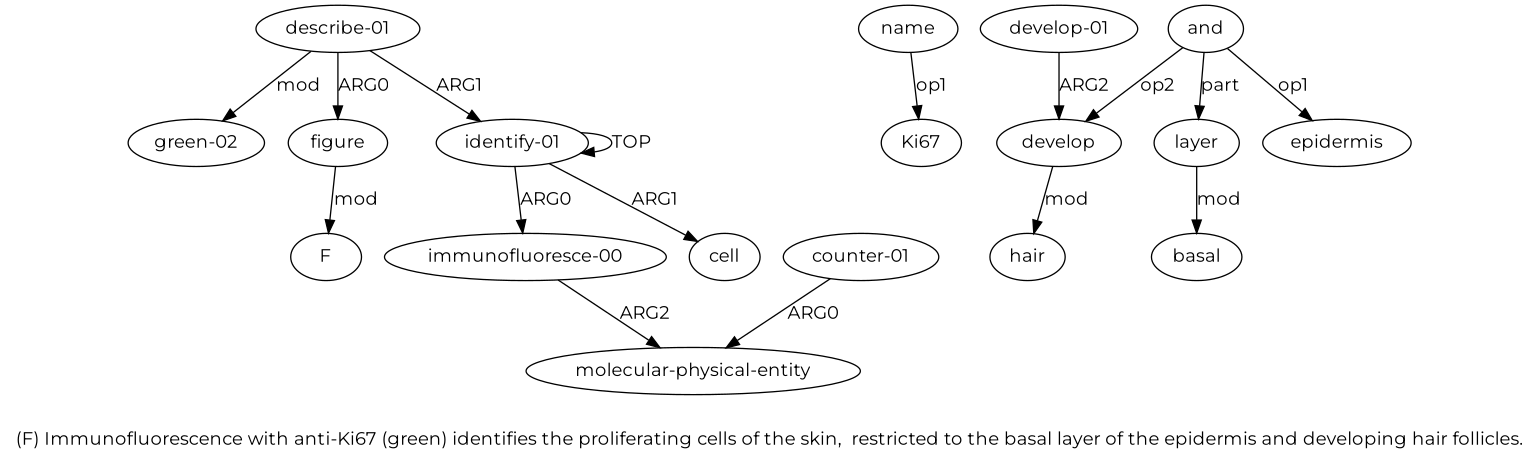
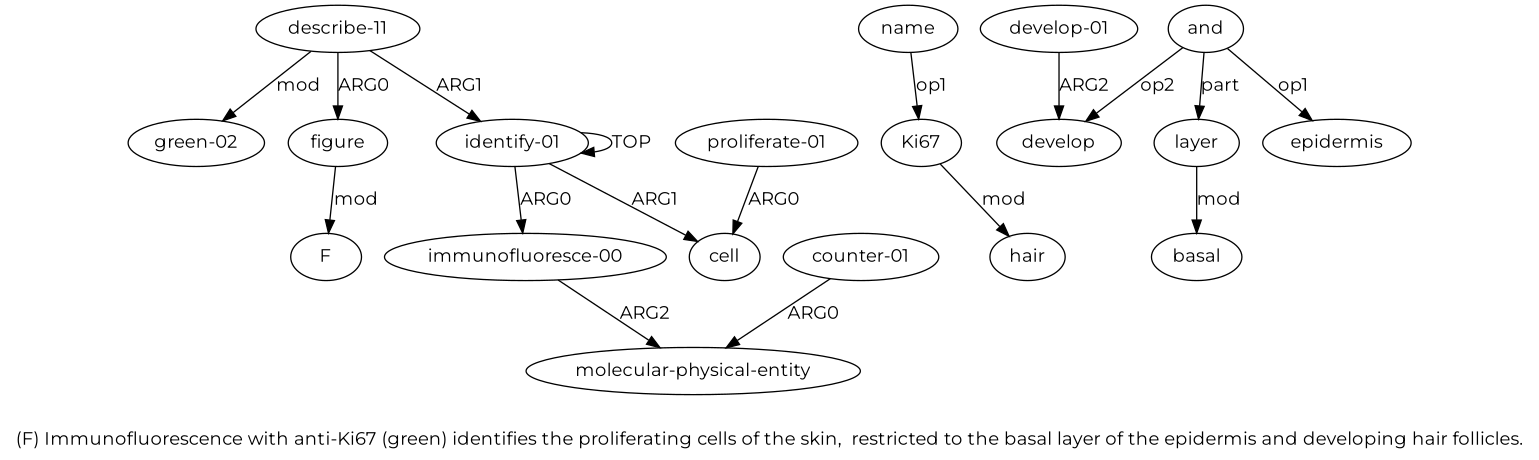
node "describe-01": label "describe-01" -> "describe-11"
node "proliferate-01": added
edge "develop" -> "hair": now "Ki67" -> "hair"
